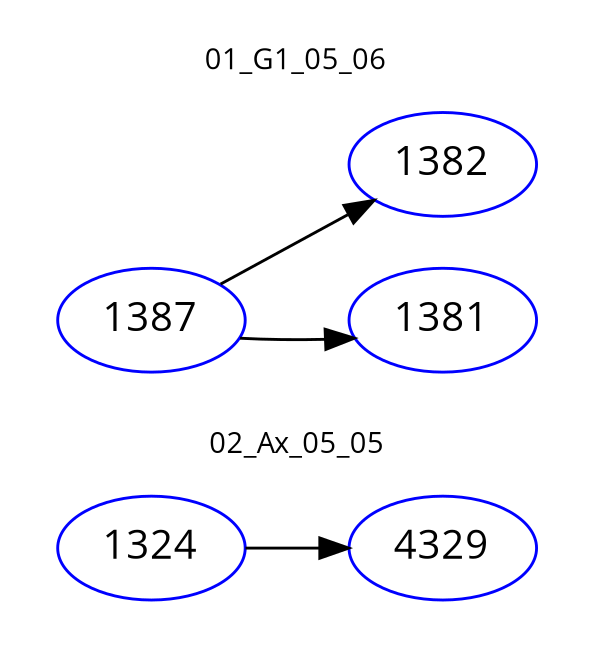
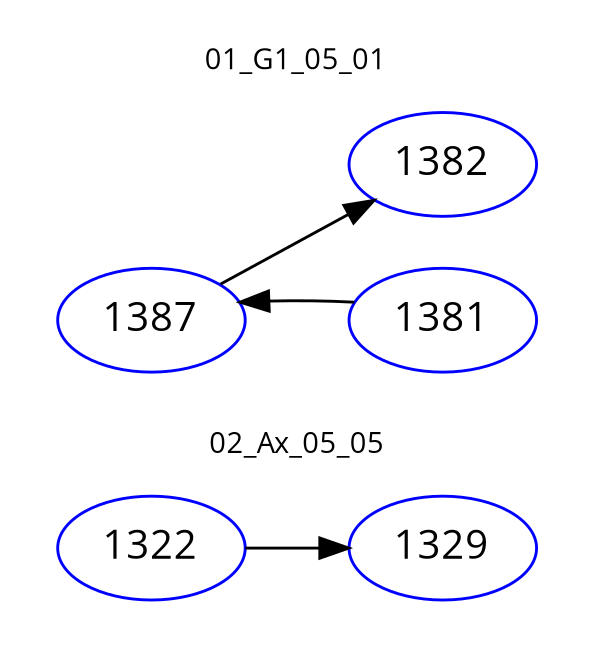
cluster "01_G1_05_06": label "01_G1_05_06" -> "01_G1_05_01"
edge "1387" -> "1381": reversed
node "1324": label "1324" -> "1322"
node "4329": label "4329" -> "1329"
